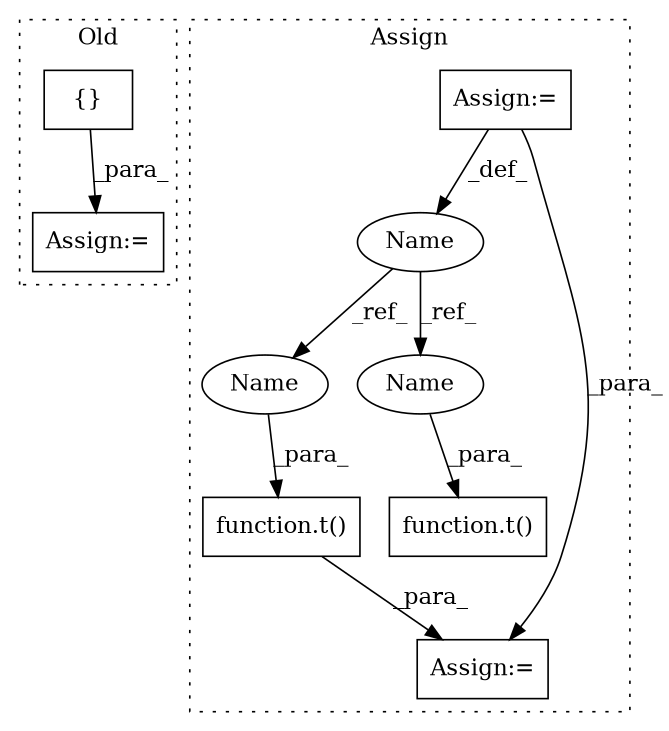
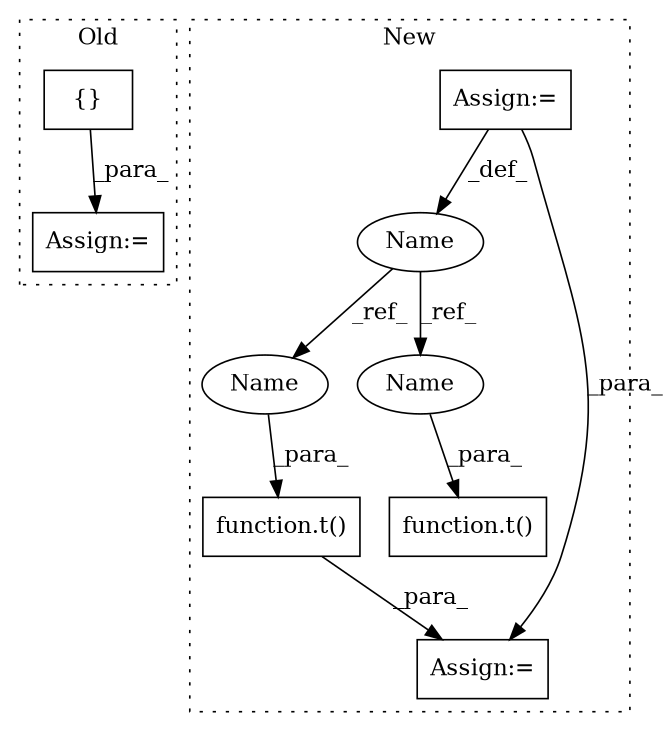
cluster "Assign": label "Assign" -> "New"
